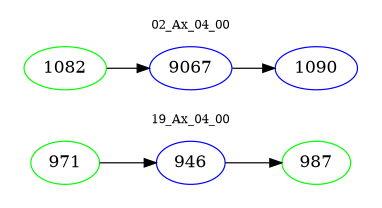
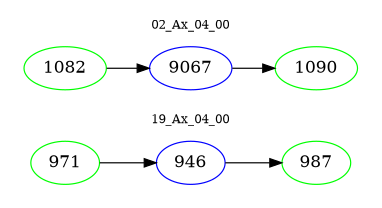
node "1090": color blue -> green
